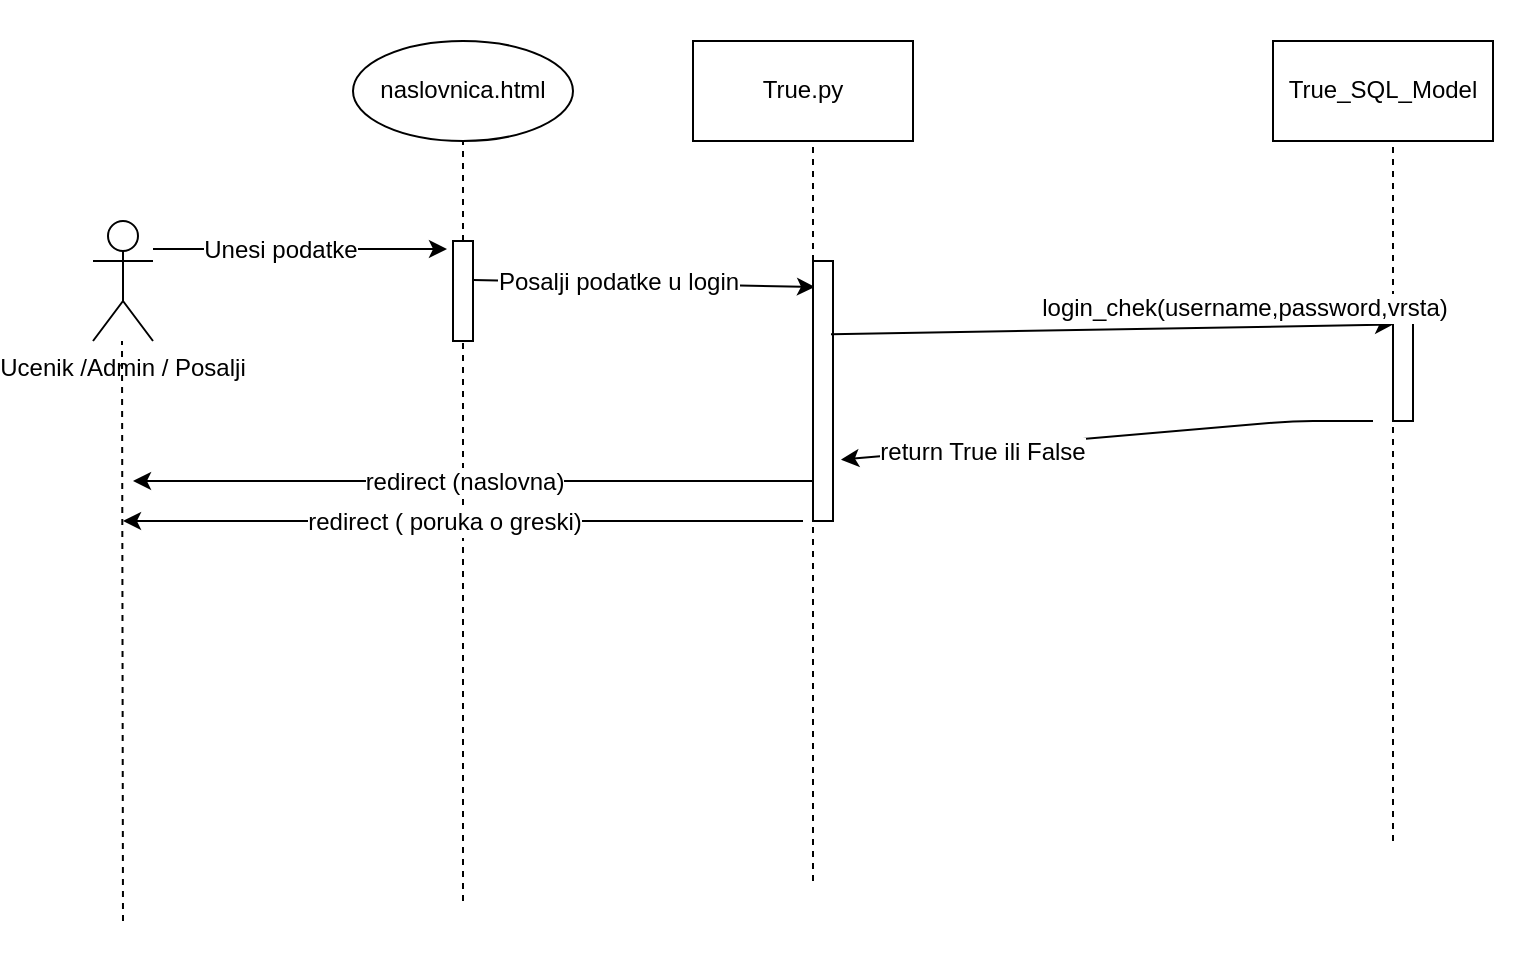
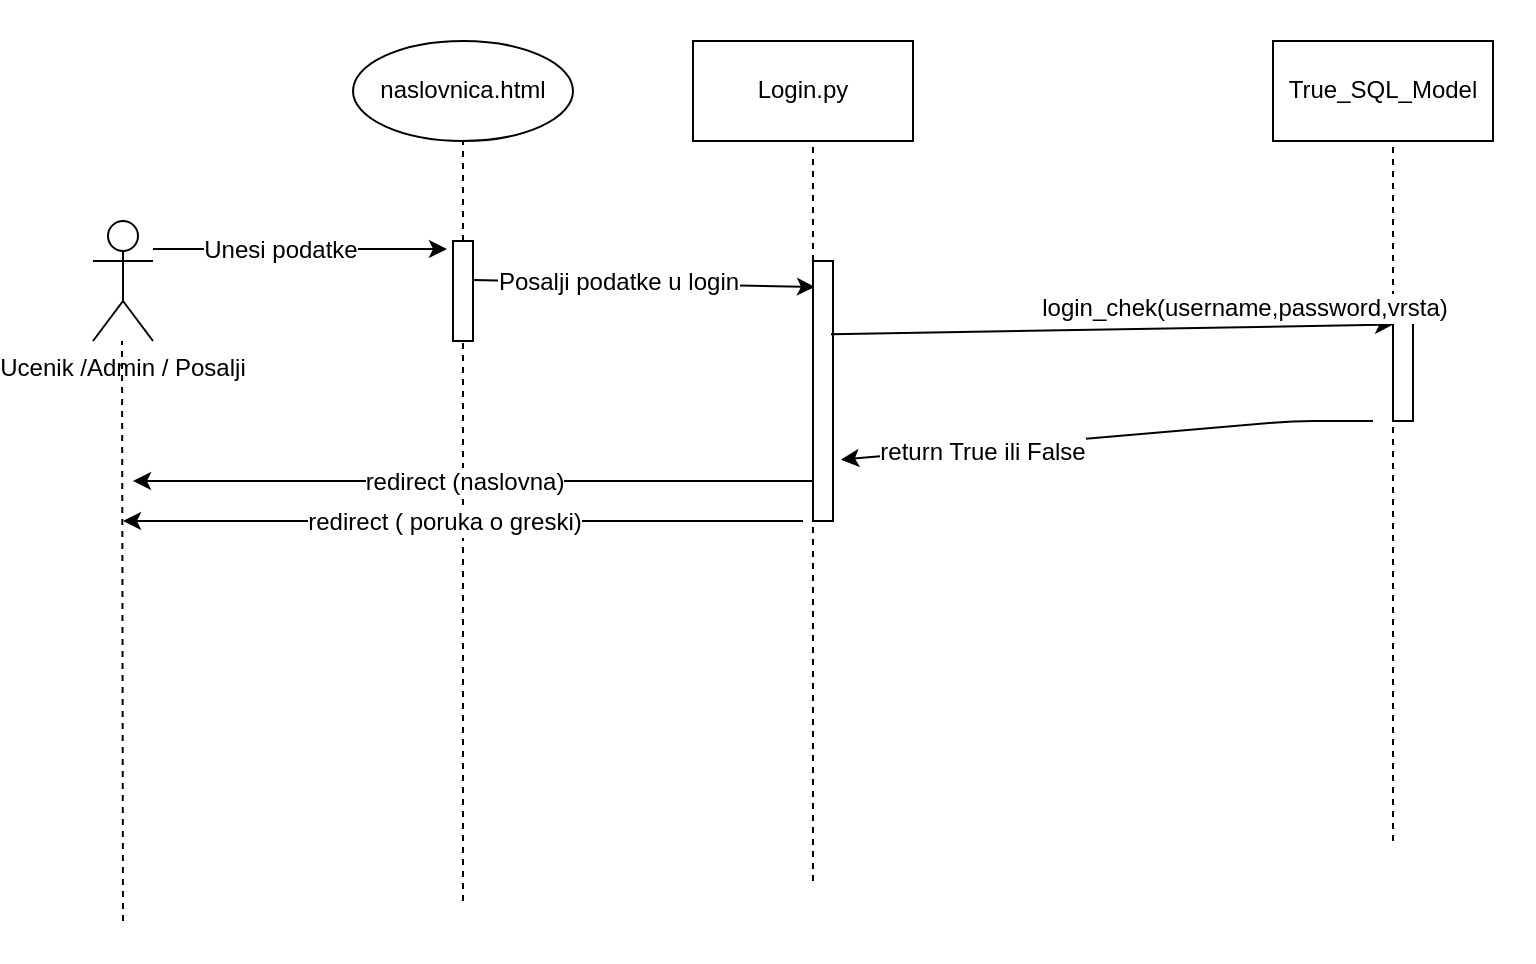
node "True.py": label "True.py" -> "Login.py"
